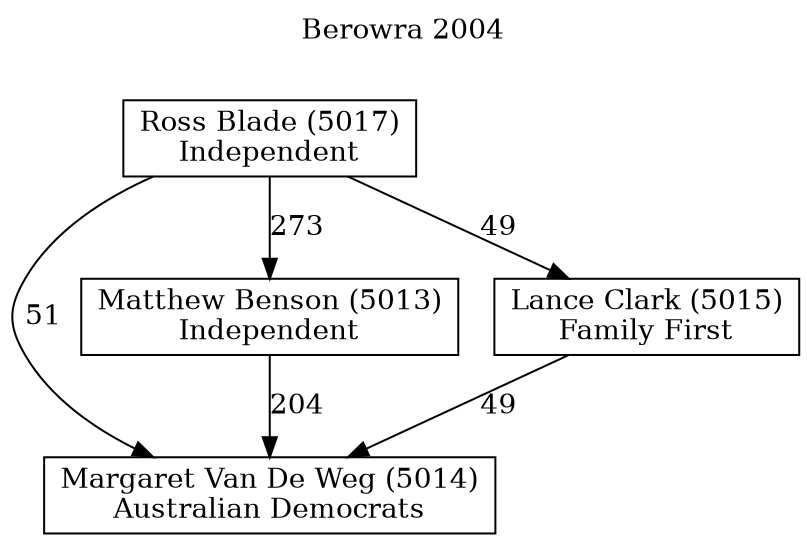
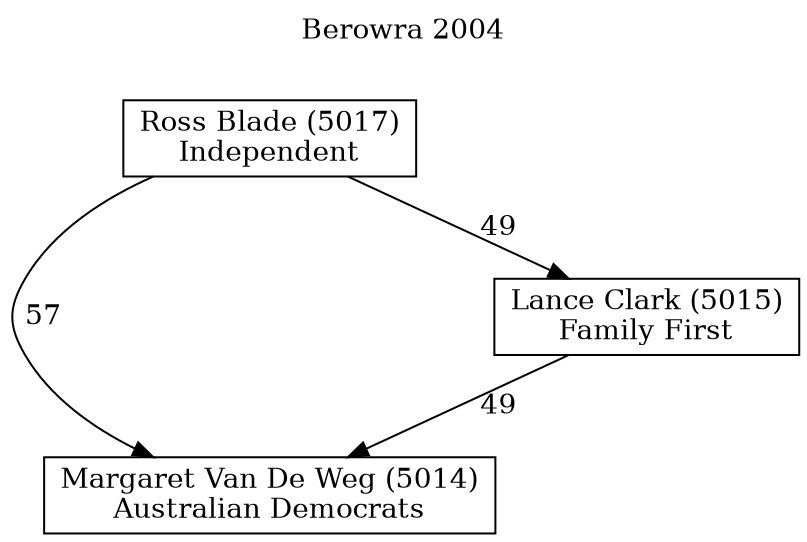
edge "Ross Blade (5017) Independent" -> "Margaret Van De Weg (5014) Australian Democrats": label "51" -> "57"
node "Matthew Benson (5013) Independent": removed
